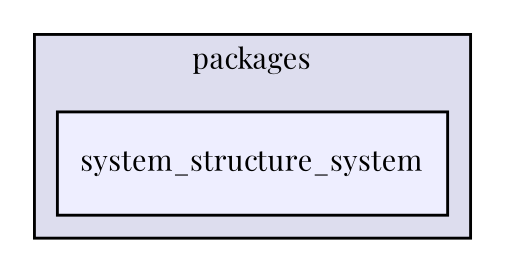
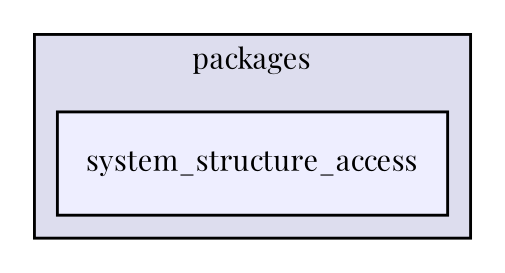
node "system_structure_system": label "system_structure_system" -> "system_structure_access"
